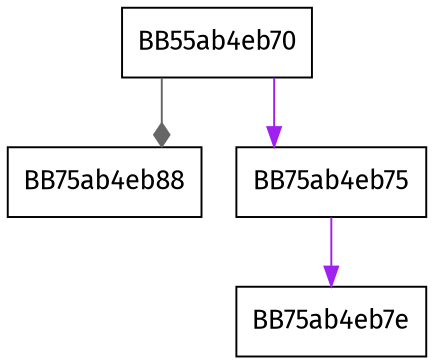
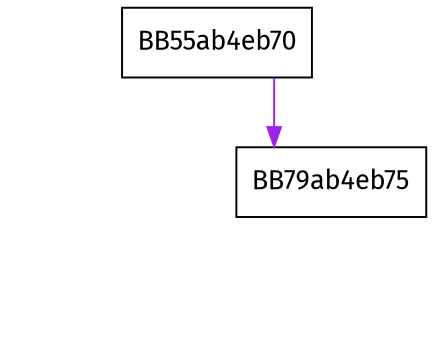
node "BB75ab4eb88": removed
node "BB75ab4eb75": label "BB75ab4eb75" -> "BB79ab4eb75"
node "BB75ab4eb7e": removed
